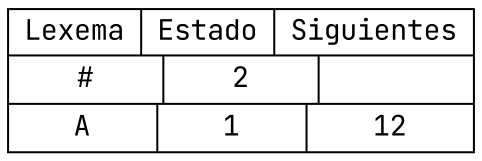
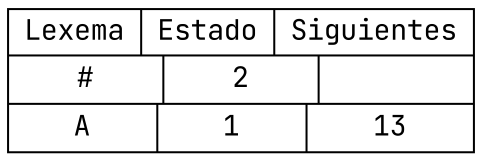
node "Lexema": text "12" -> "13"
